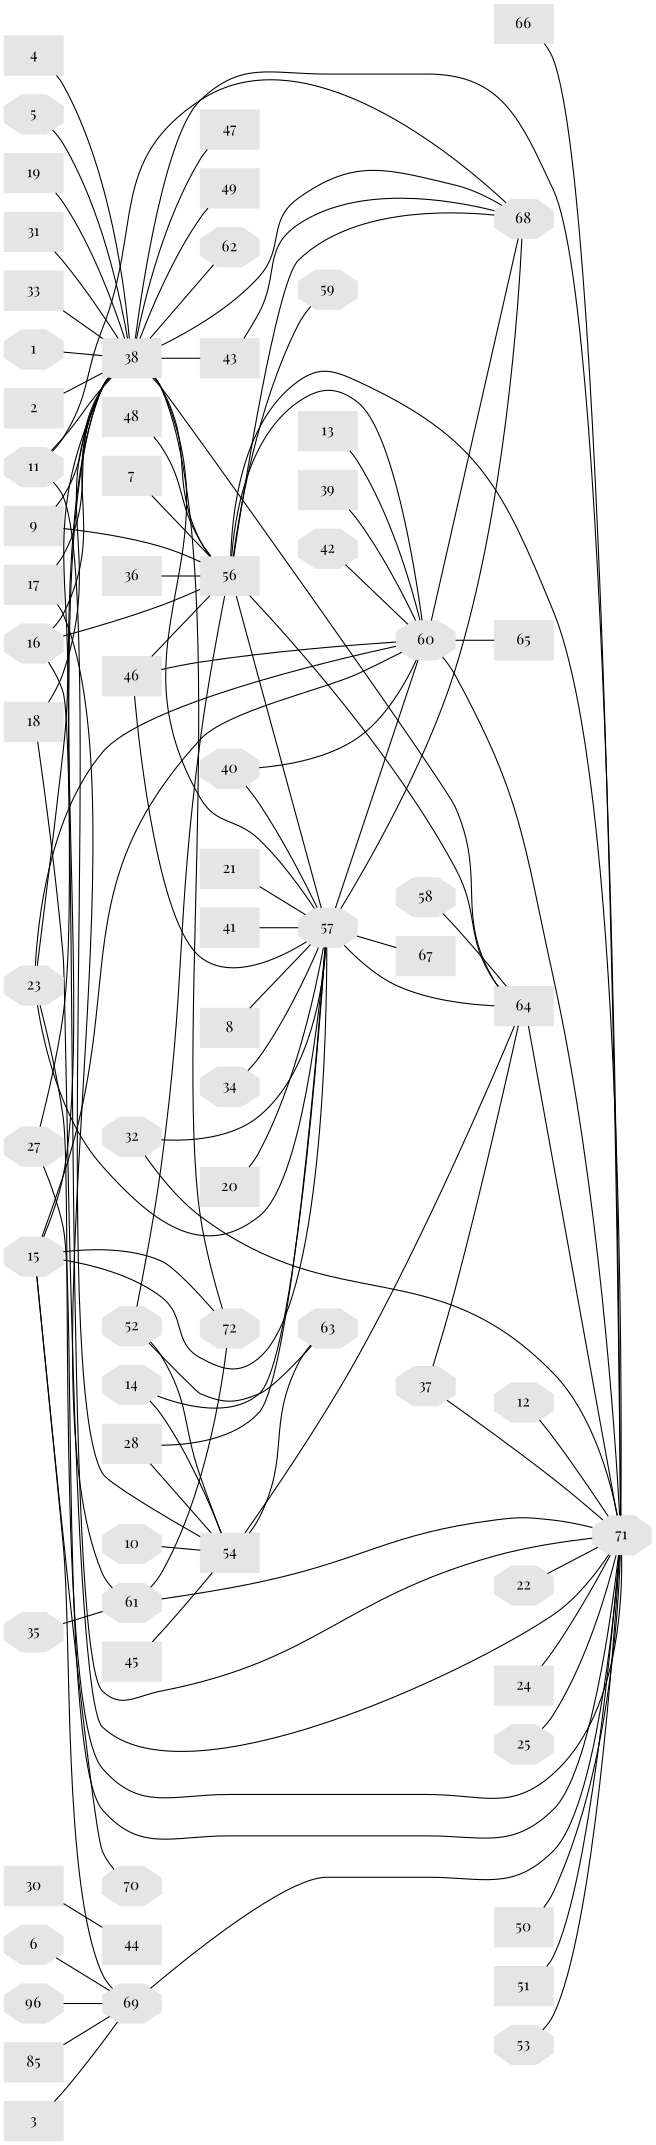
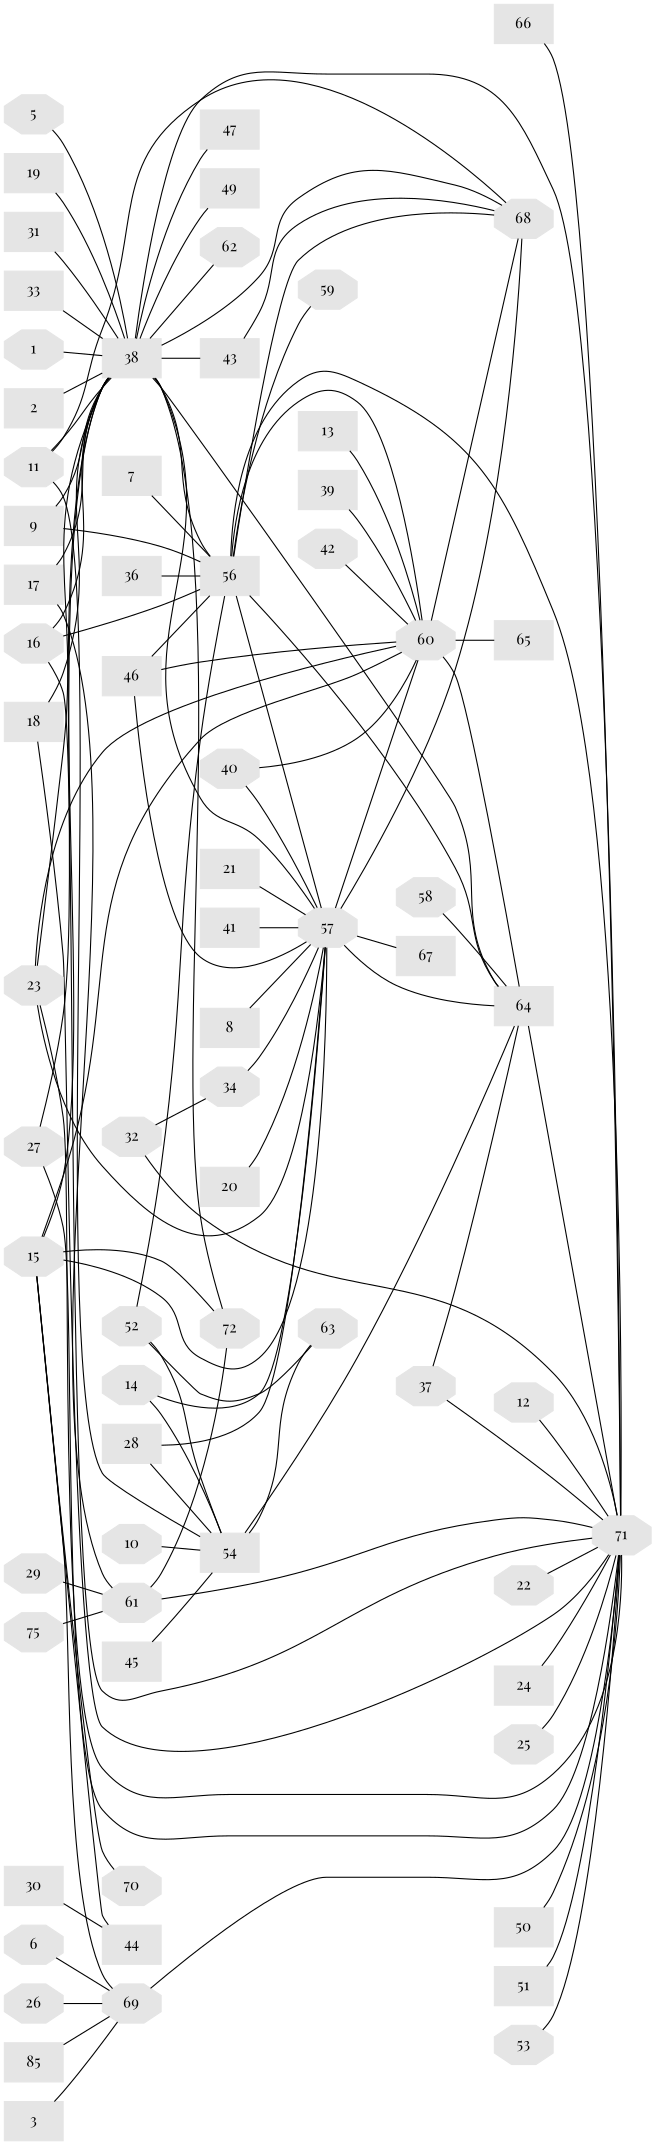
node "4": removed
node "48": removed
edge "60" -- "71": now "60" -- "64"
edge "57" -- "32": now "34" -- "32"
node "29": added
edge "15" -- "44": added
node "35": label "35" -> "75"
node "96": label "96" -> "26"
